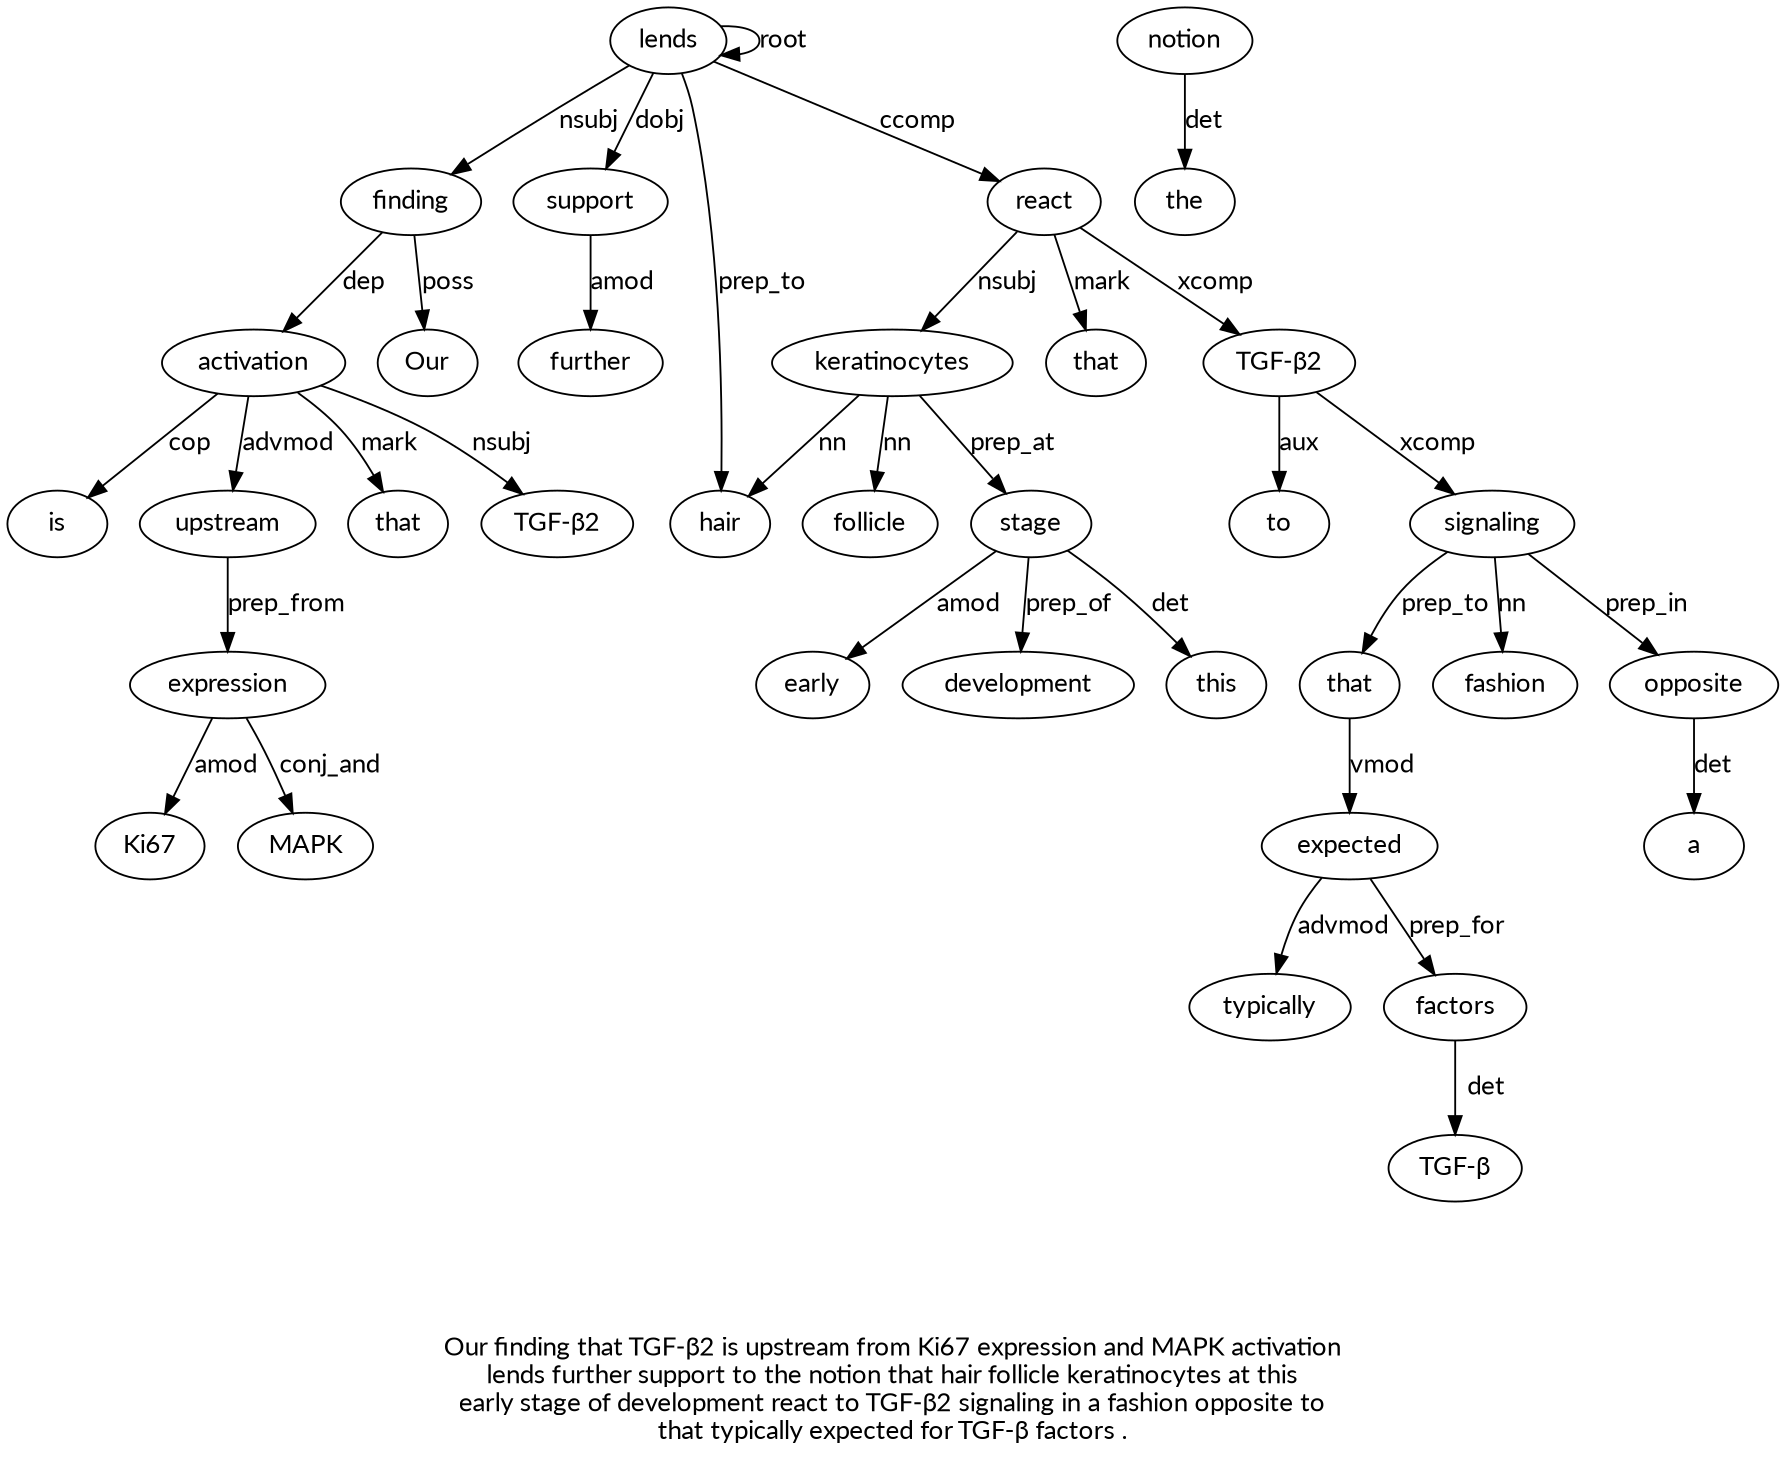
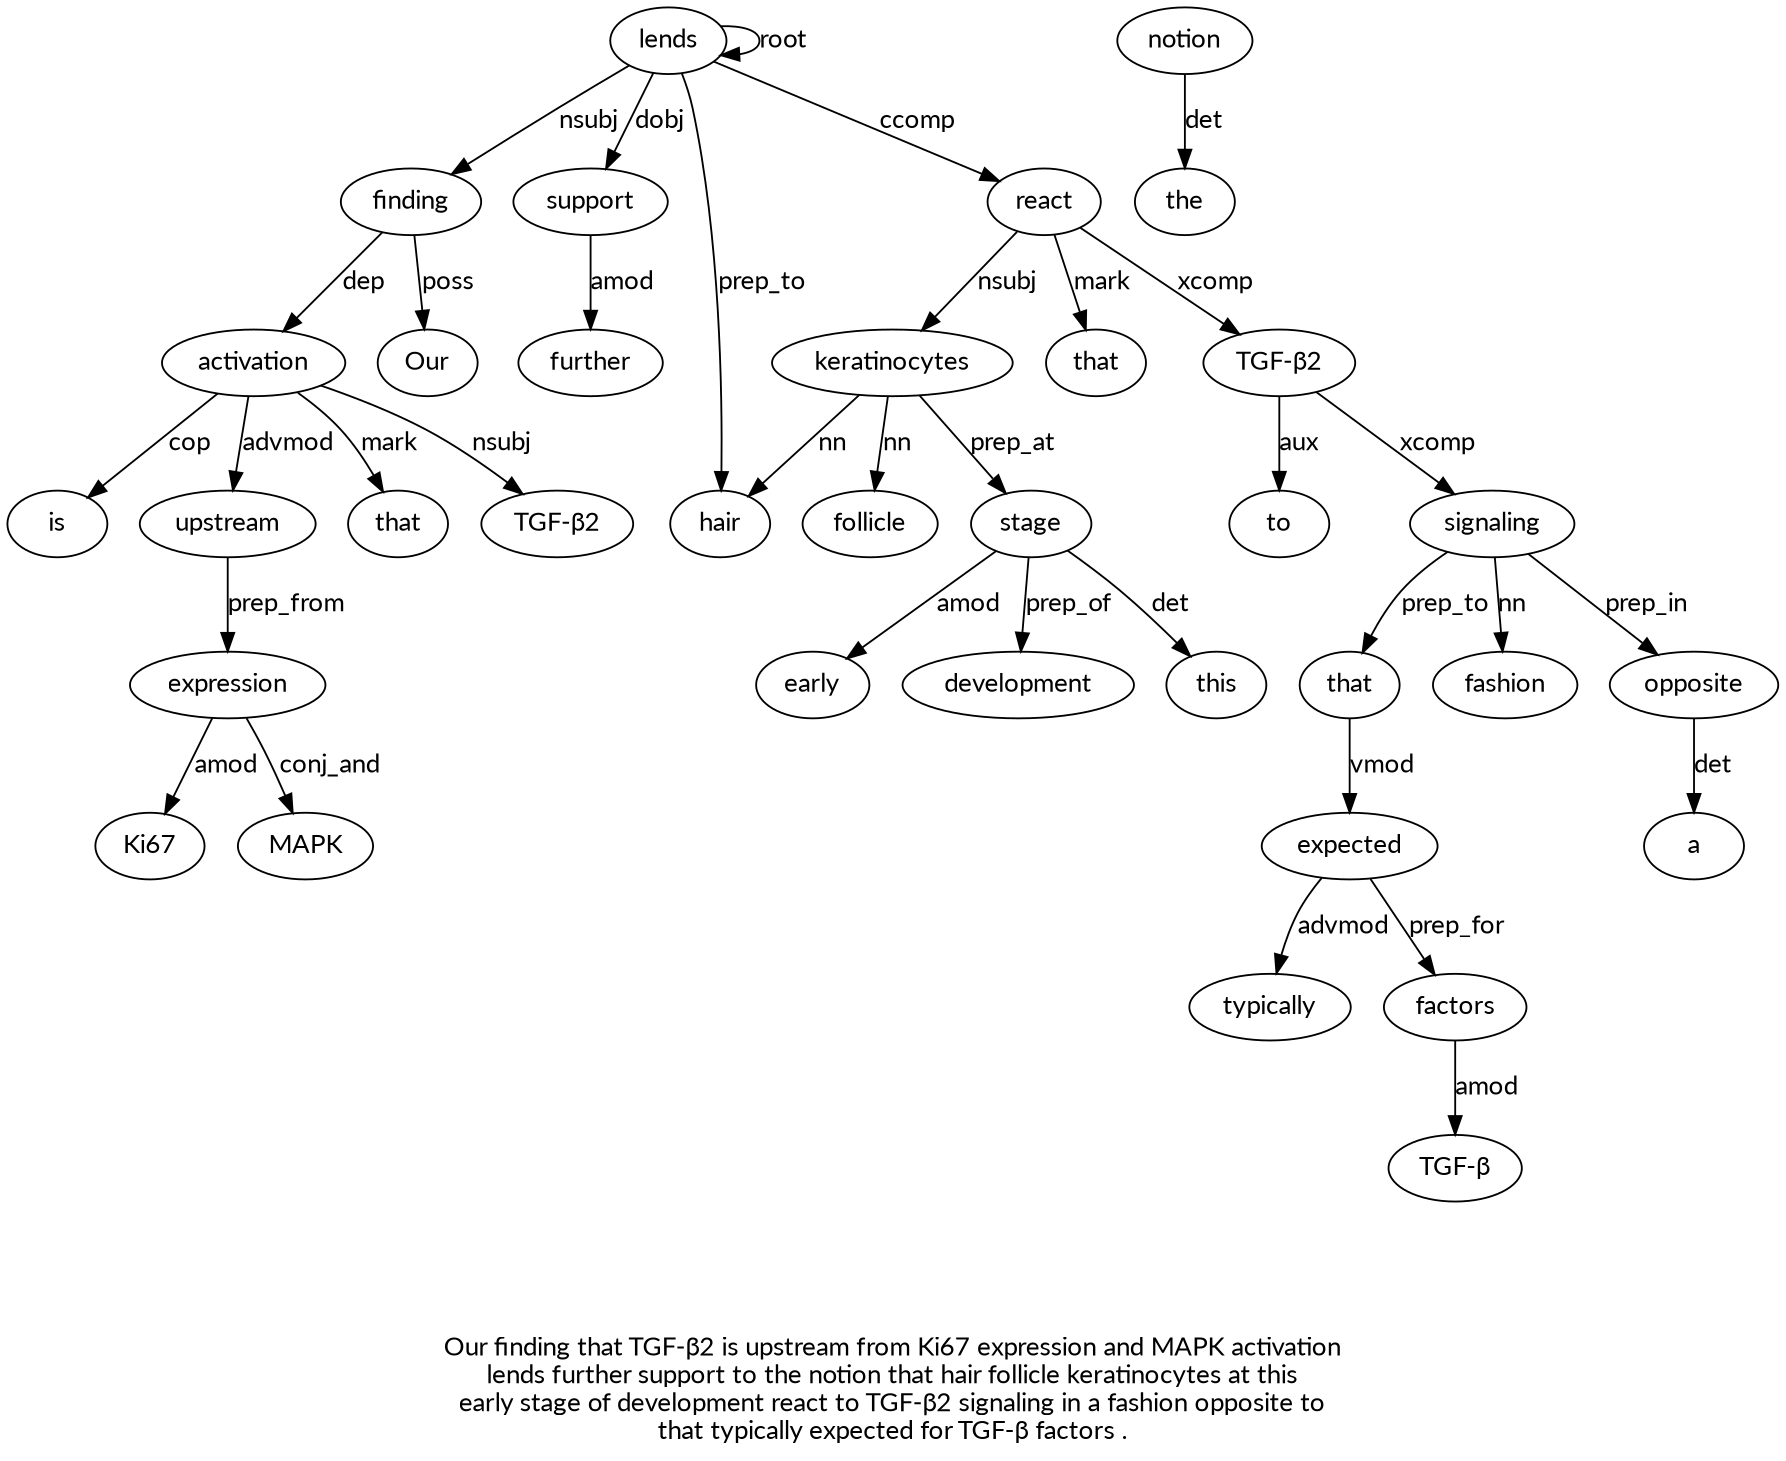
edge "factors" -> "TGF-β": label "det" -> "amod"
